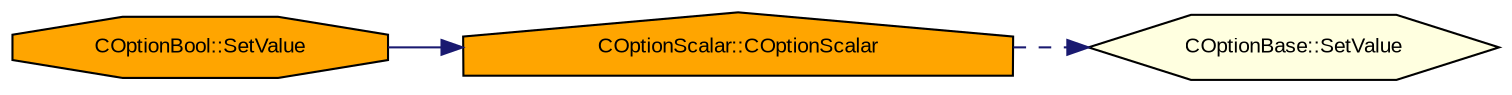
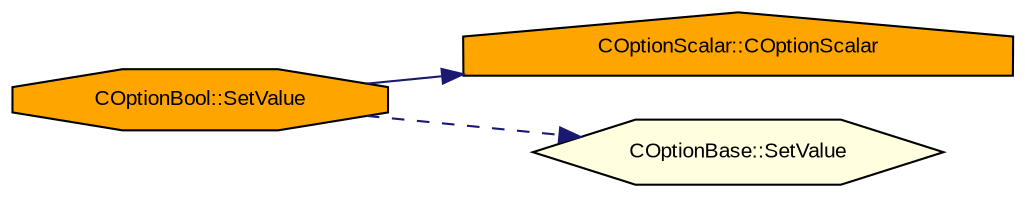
edge "COptionScalar::COptionScalar" -> "COptionBase::SetValue": now "COptionBool::SetValue" -> "COptionBase::SetValue"
